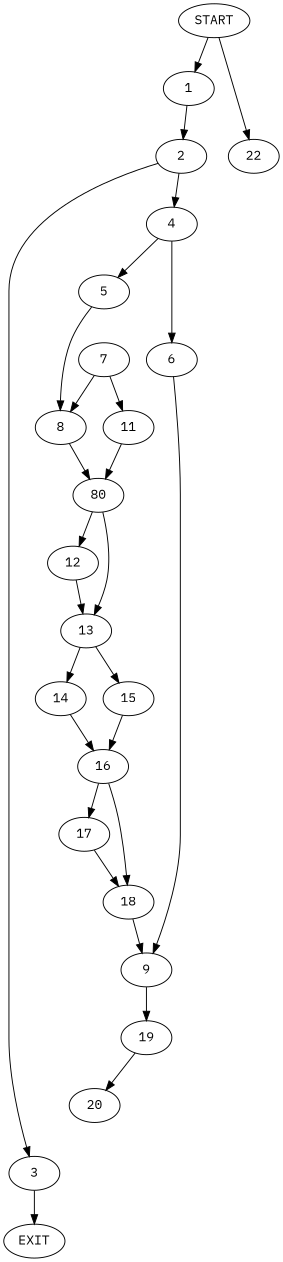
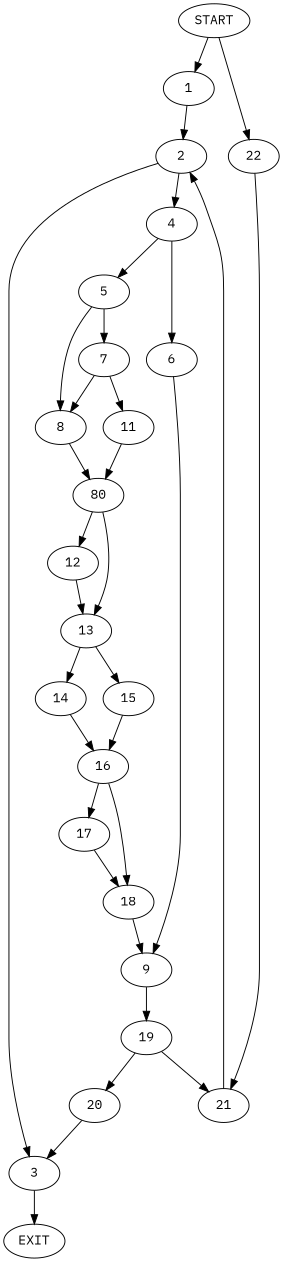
edge "5" -> "7": added
node "21": added
edge "20" -> "3": added
